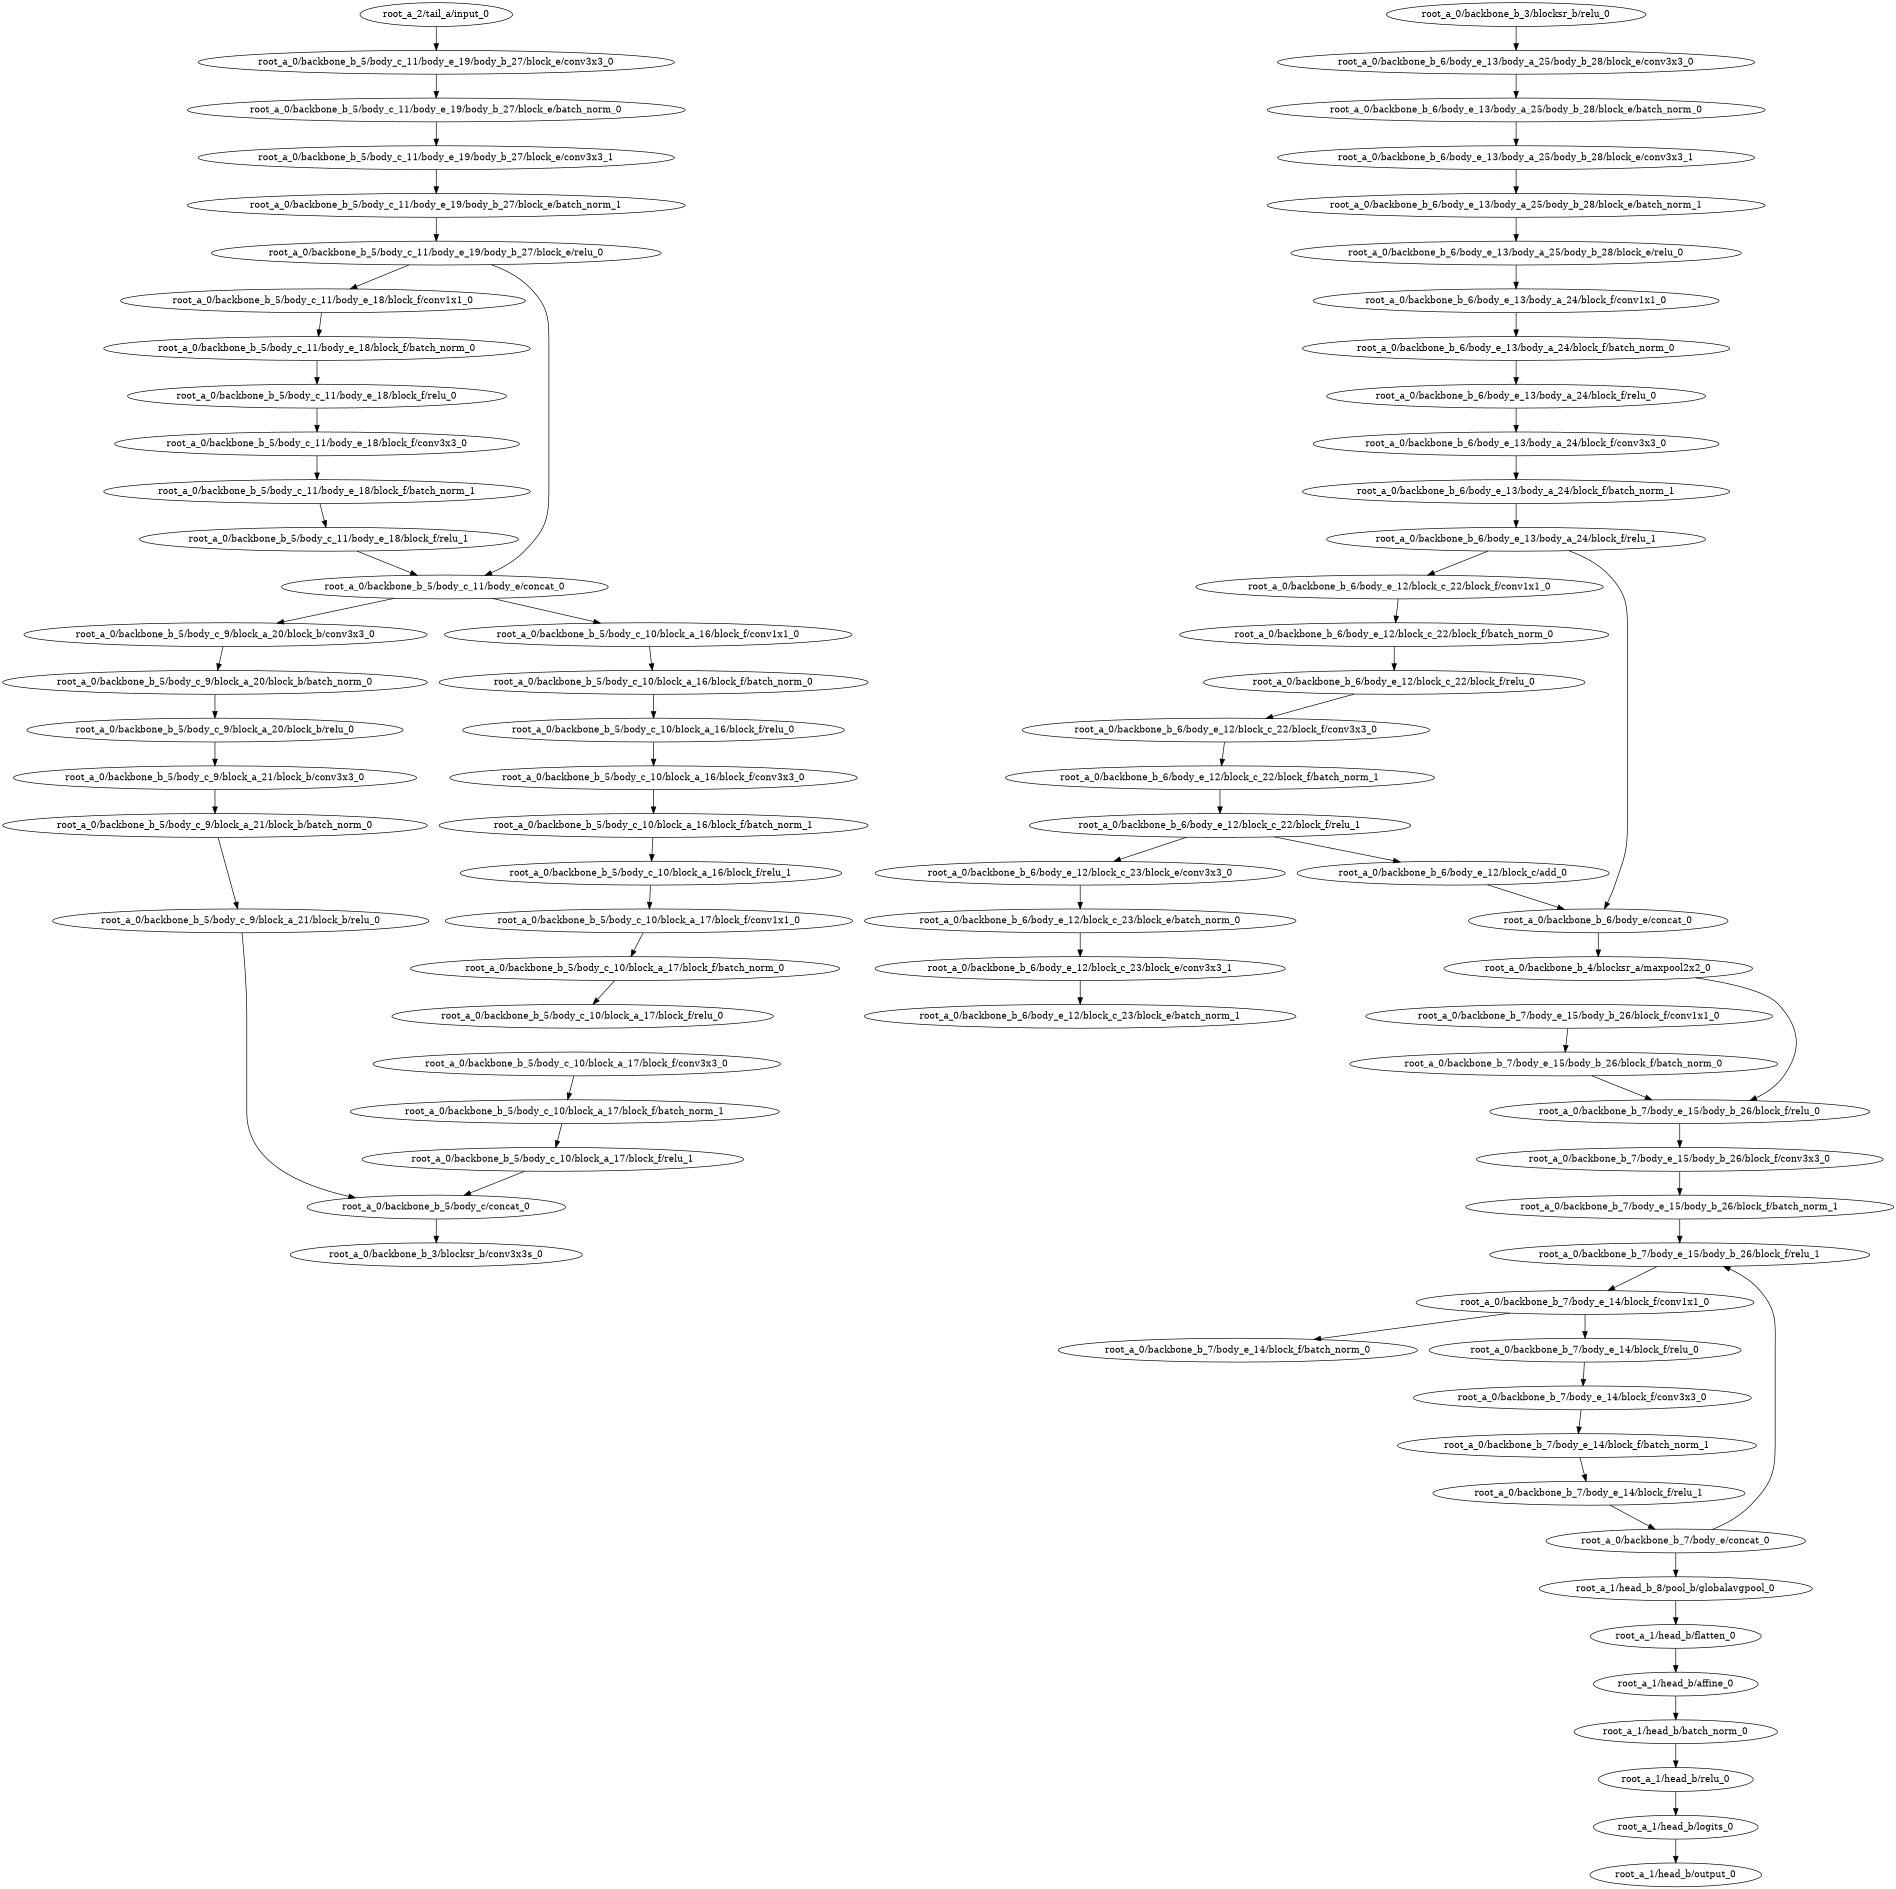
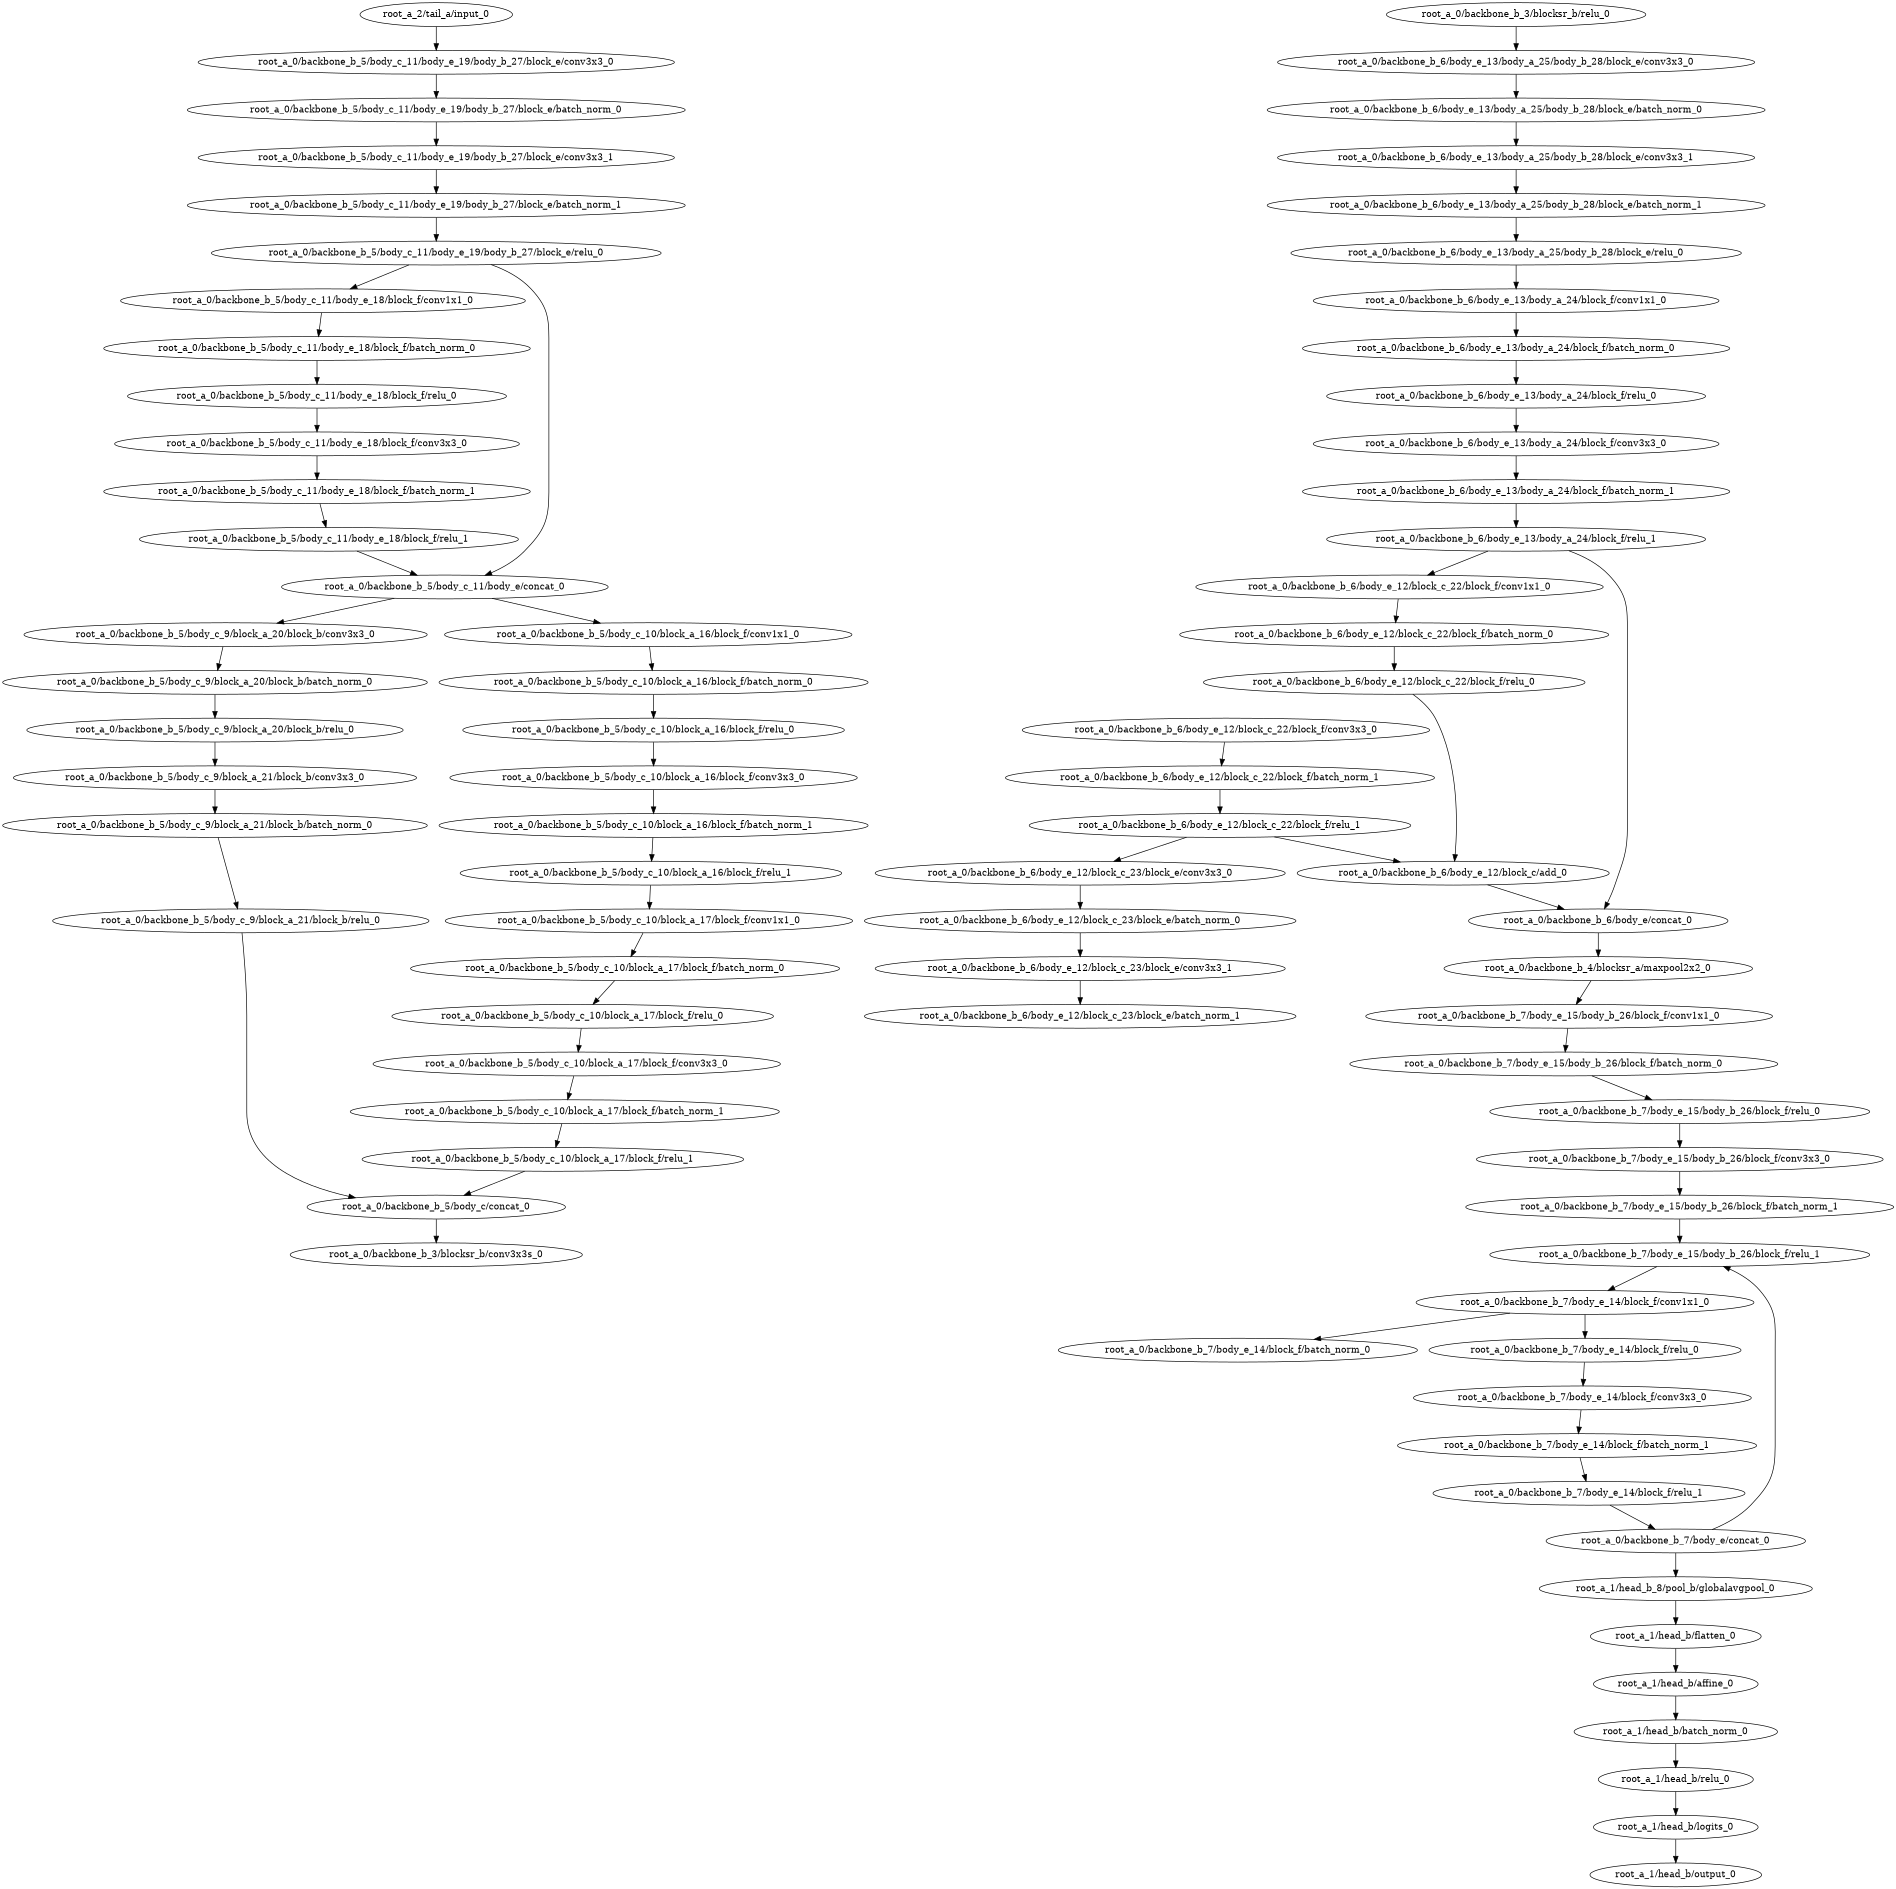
edge "root_a_0/backbone_b_6/body_e_12/block_c_22/block_f/relu_0" -> "root_a_0/backbone_b_6/body_e_12/block_c_22/block_f/conv3x3_0": now "root_a_0/backbone_b_6/body_e_12/block_c_22/block_f/relu_0" -> "root_a_0/backbone_b_6/body_e_12/block_c/add_0"
edge "root_a_0/backbone_b_4/blocksr_a/maxpool2x2_0" -> "root_a_0/backbone_b_7/body_e_15/body_b_26/block_f/relu_0": now "root_a_0/backbone_b_4/blocksr_a/maxpool2x2_0" -> "root_a_0/backbone_b_7/body_e_15/body_b_26/block_f/conv1x1_0"
edge "root_a_0/backbone_b_5/body_c_10/block_a_17/block_f/relu_0" -> "root_a_0/backbone_b_5/body_c_10/block_a_17/block_f/conv3x3_0": added
